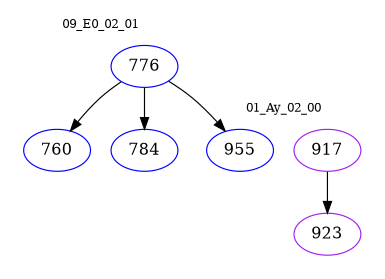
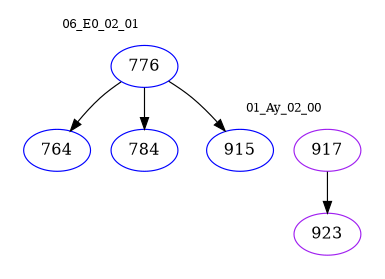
cluster "09_E0_02_01": label "09_E0_02_01" -> "06_E0_02_01"
node "760": label "760" -> "764"
node "955": label "955" -> "915"
